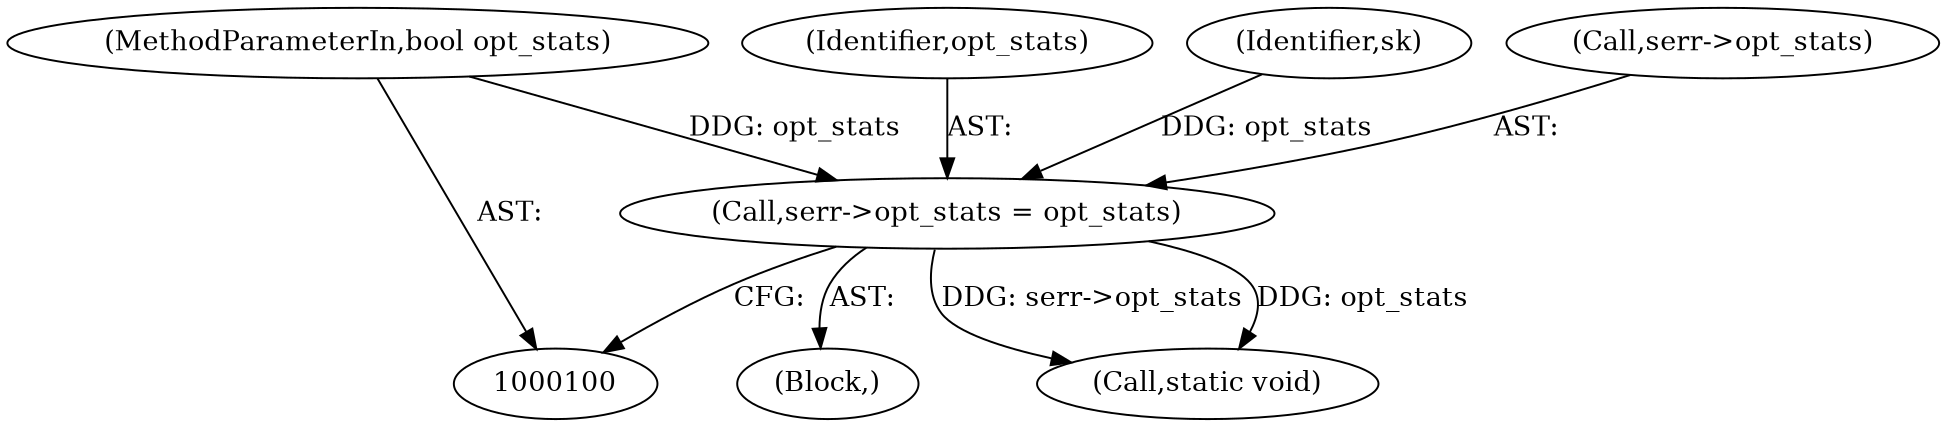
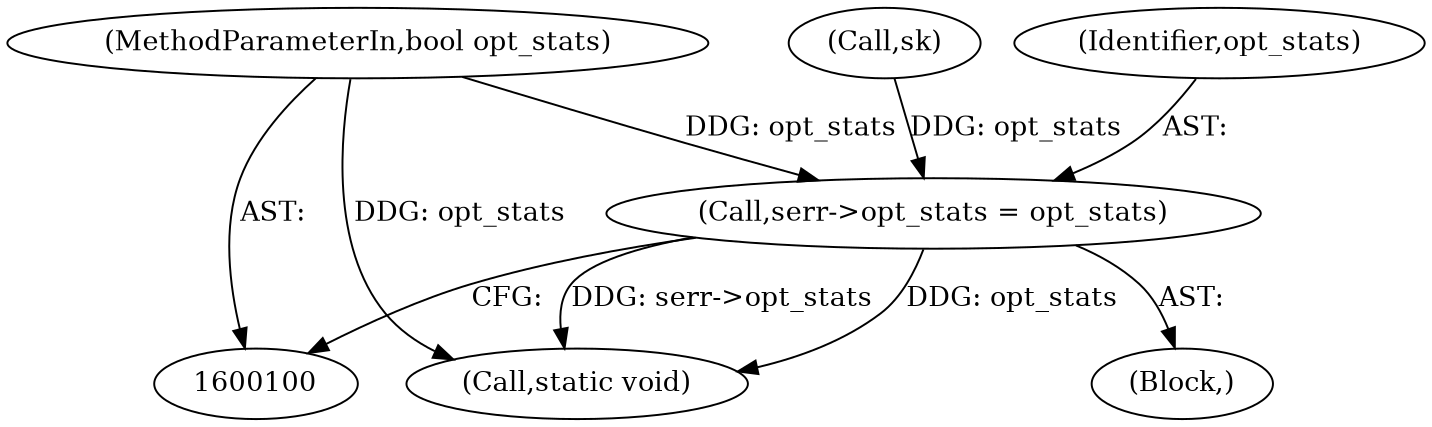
node "(Identifier,sk)": label "(Identifier,sk)" -> "(Call,sk)"
node "(Call,serr->opt_stats)": removed
edge "(MethodParameterIn,bool opt_stats)" -> "(Call,static void)": added, label "DDG: opt_stats"
node "1000100": label "1000100" -> "1600100"
